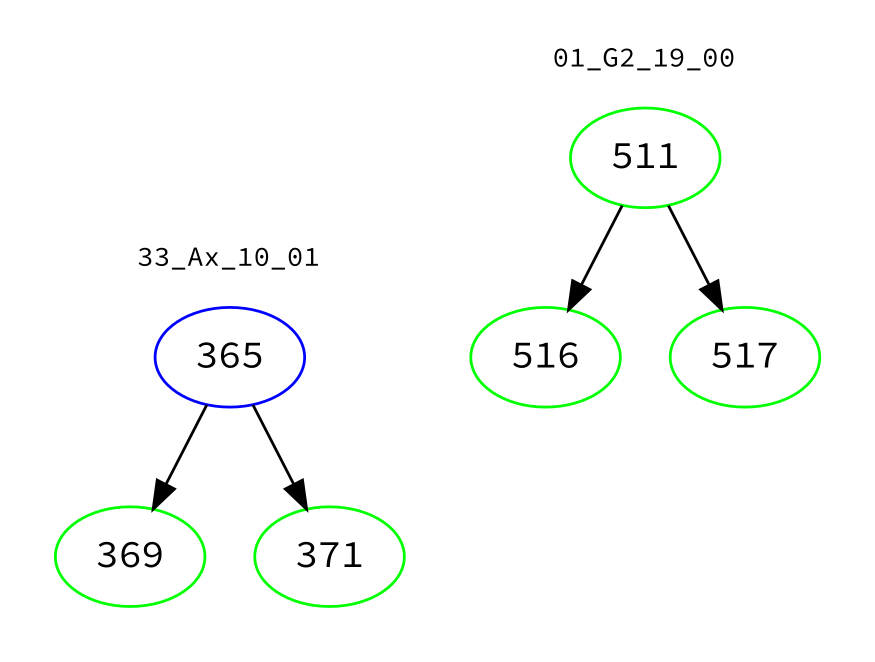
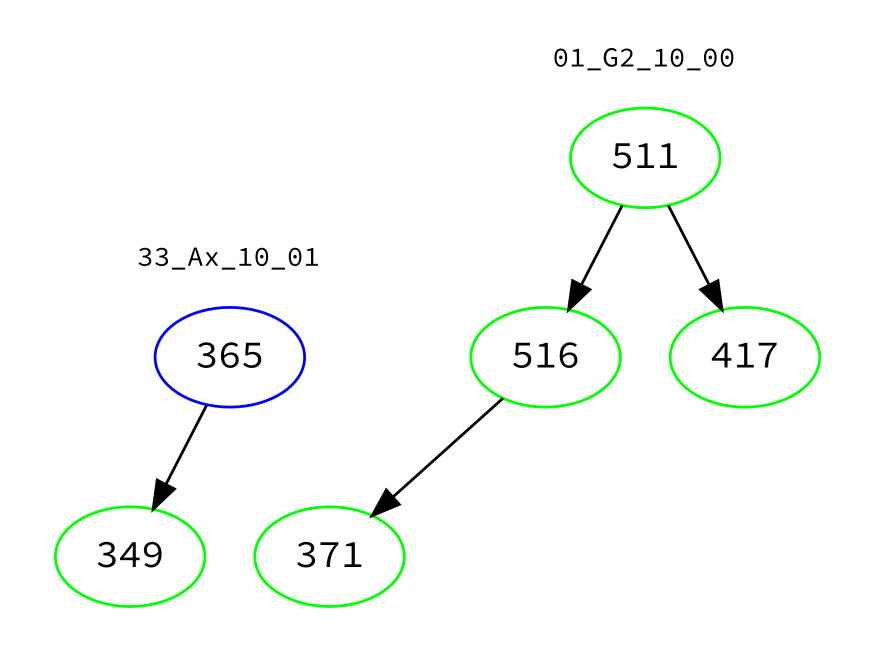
cluster "01_G2_19_00": label "01_G2_19_00" -> "01_G2_10_00"
node "517": label "517" -> "417"
edge "365" -> "371": now "516" -> "371"
node "369": label "369" -> "349"
